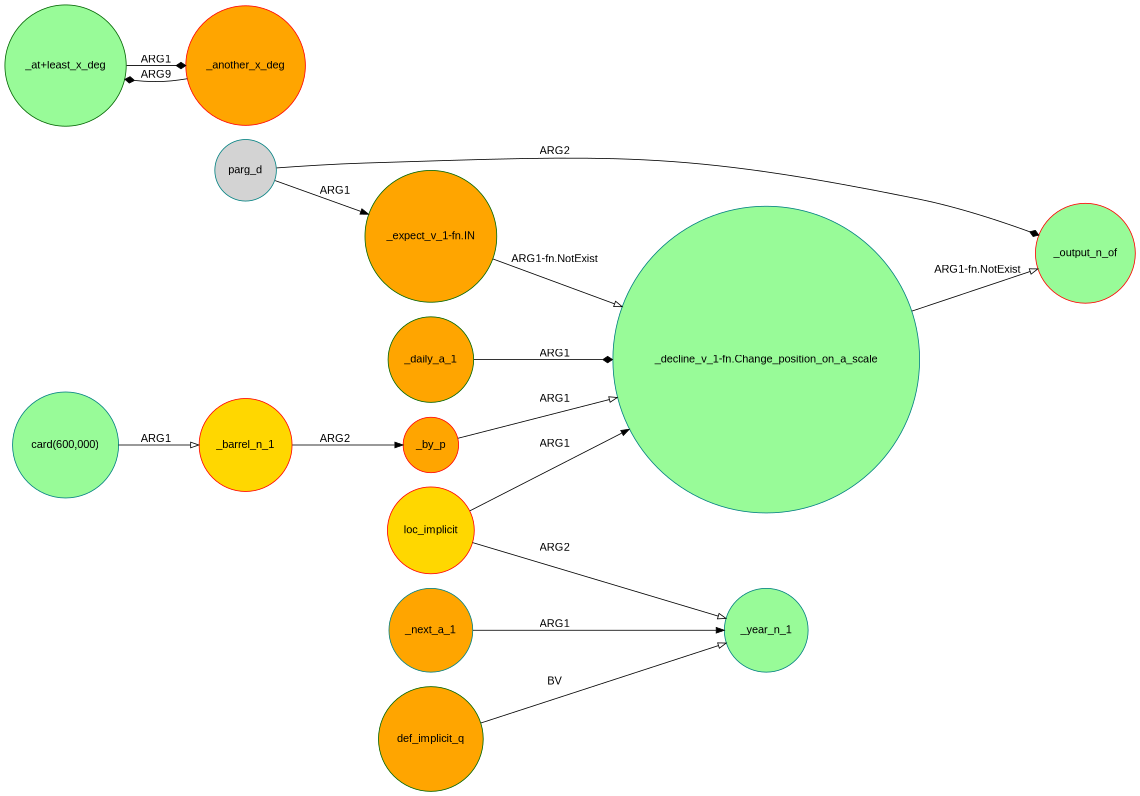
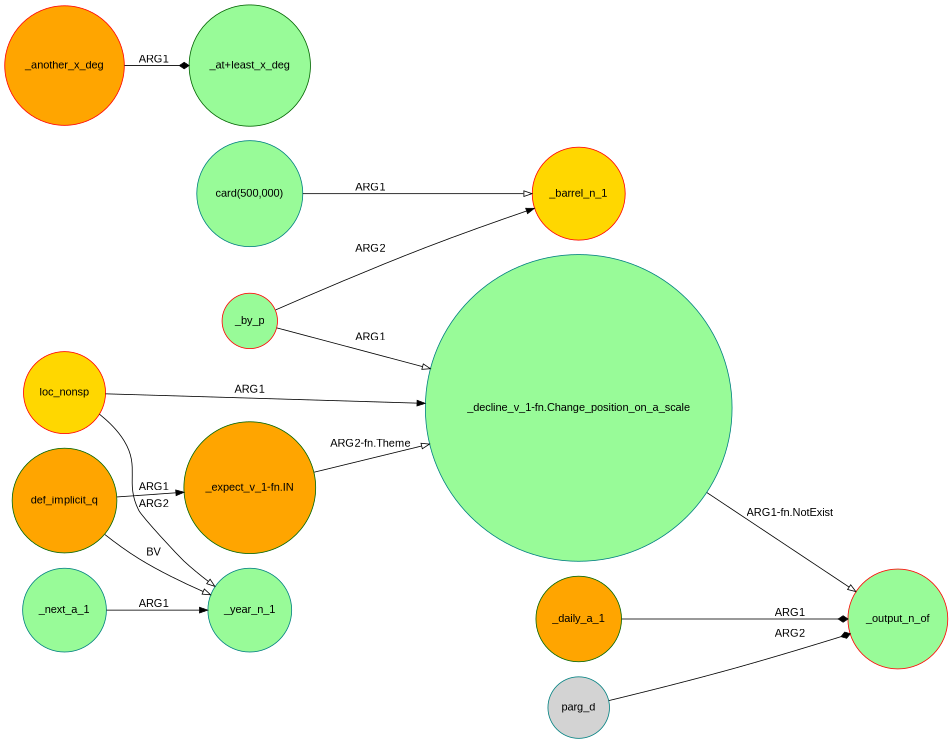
edge "_at+least_x_deg" -> "_another_x_deg": removed, label "ARG1"
edge "_another_x_deg" -> "_at+least_x_deg": label "ARG9" -> "ARG1"
edge "parg_d" -> "_expect_v_1-fn.IN": now "def_implicit_q" -> "_expect_v_1-fn.IN"
edge "_expect_v_1-fn.IN" -> "_decline_v_1-fn.Change_position_on_a_scale": label "ARG1-fn.NotExist" -> "ARG2-fn.Theme"
edge "_daily_a_1" -> "_decline_v_1-fn.Change_position_on_a_scale": now "_daily_a_1" -> "_output_n_of"
node "card(600,000)": label "card(600,000)" -> "card(500,000)"
edge "_barrel_n_1" -> "_by_p": reversed
node "_by_p": fillcolor orange -> palegreen
node "loc_implicit": label "loc_implicit" -> "loc_nonsp"
node "_next_a_1": fillcolor orange -> palegreen
